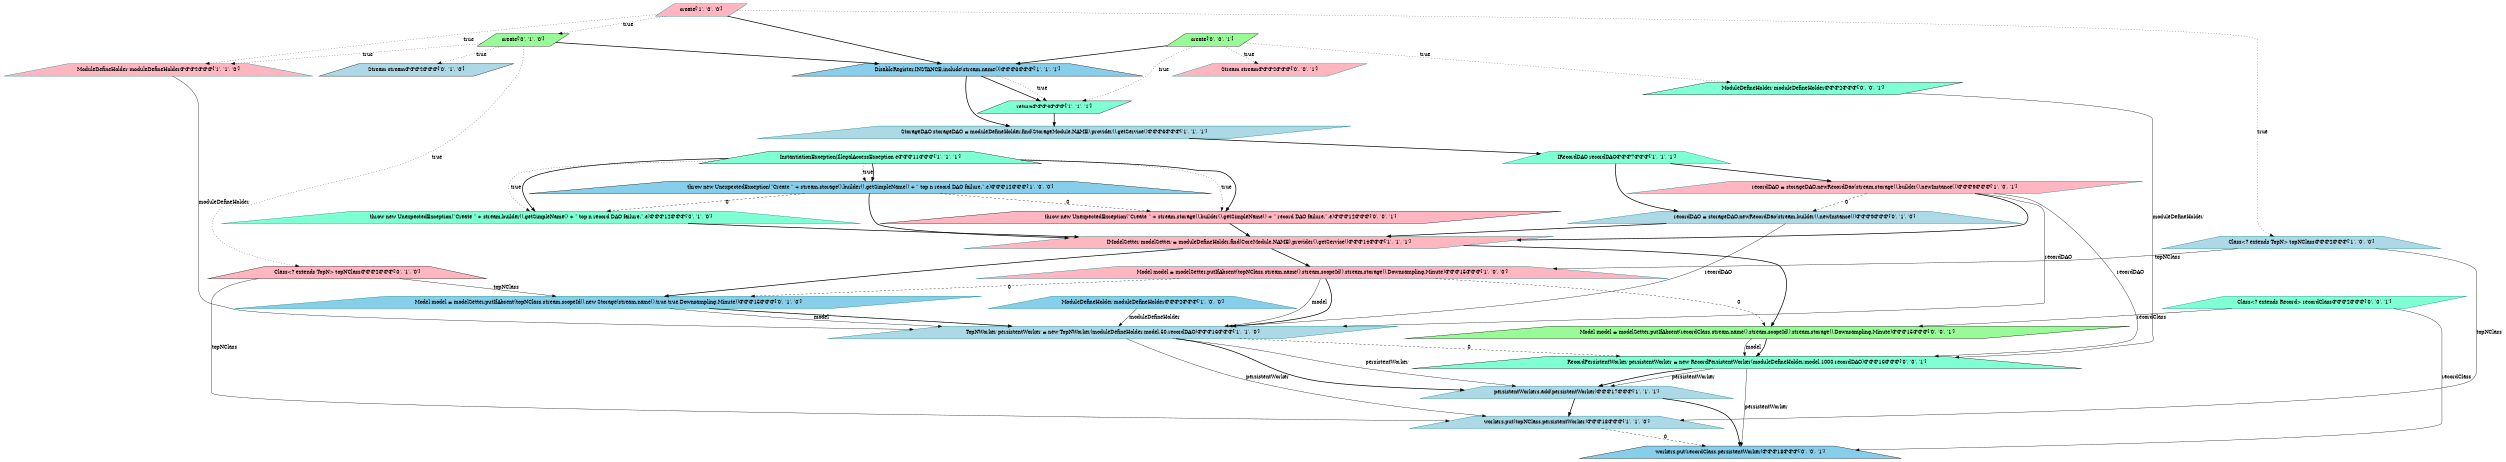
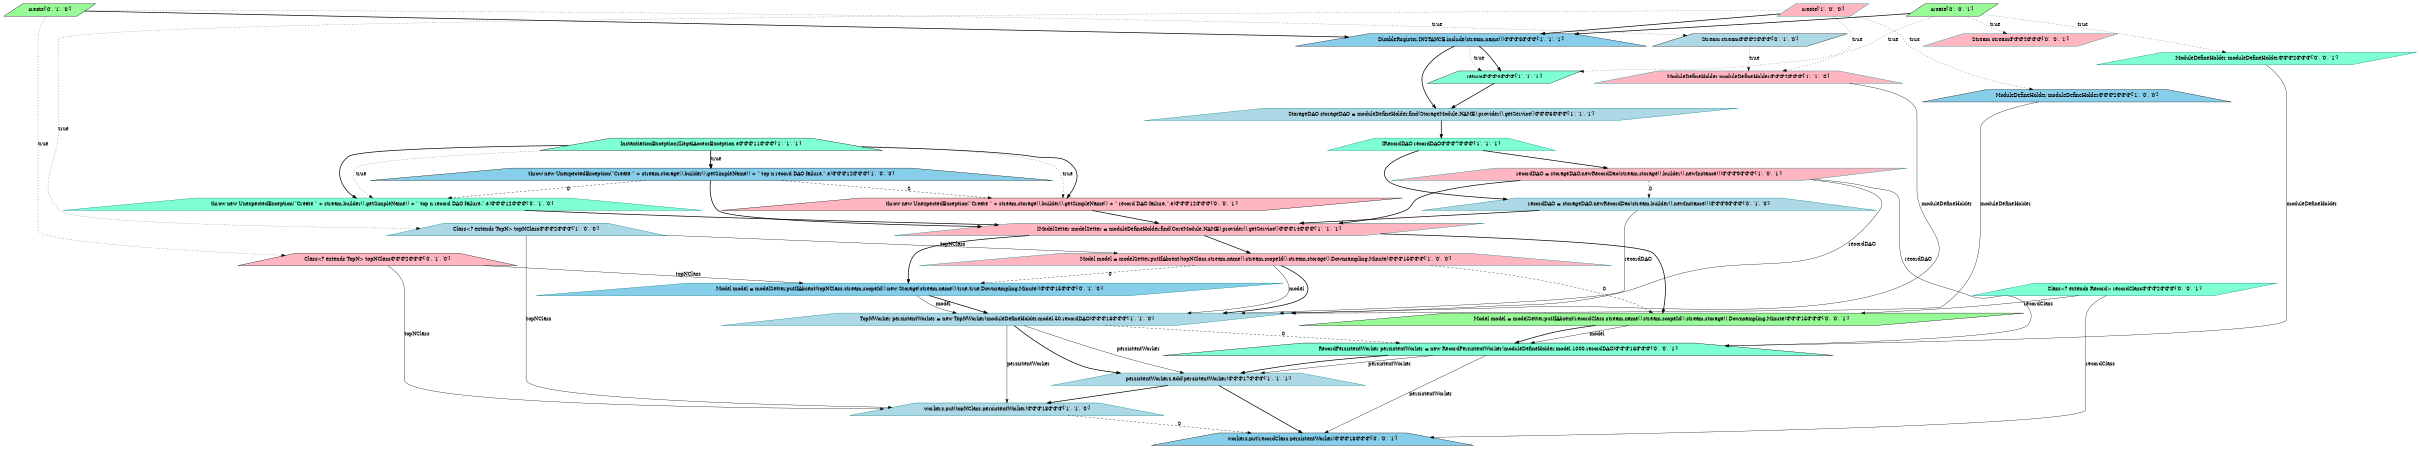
edge "create['1', '0', '0']" -> "create['0', '1', '0']": now "create['1', '0', '0']" -> "ModuleDefineHolder moduleDefineHolder@@@2@@@['1', '0', '0']"
edge "create['0', '1', '0']" -> "ModuleDefineHolder moduleDefineHolder@@@2@@@['1', '1', '0']": now "Stream stream@@@2@@@['0', '1', '0']" -> "ModuleDefineHolder moduleDefineHolder@@@2@@@['1', '1', '0']"
node "ModuleDefineHolder moduleDefineHolder@@@2@@@['0', '0', '1']": color black -> teal
node "ModuleDefineHolder moduleDefineHolder@@@2@@@['1', '0', '0']": color teal -> black
